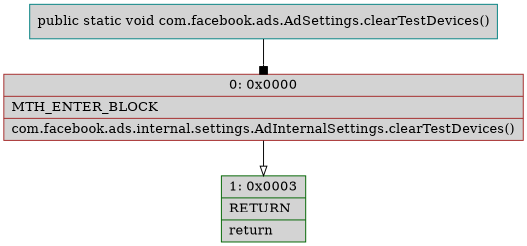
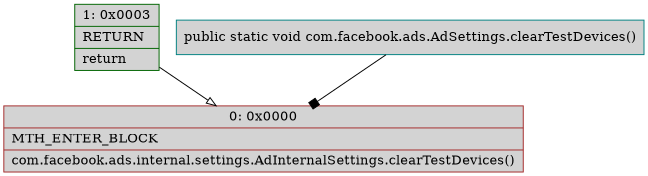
edge "0: 0x0000" -> "1: 0x0003": reversed
